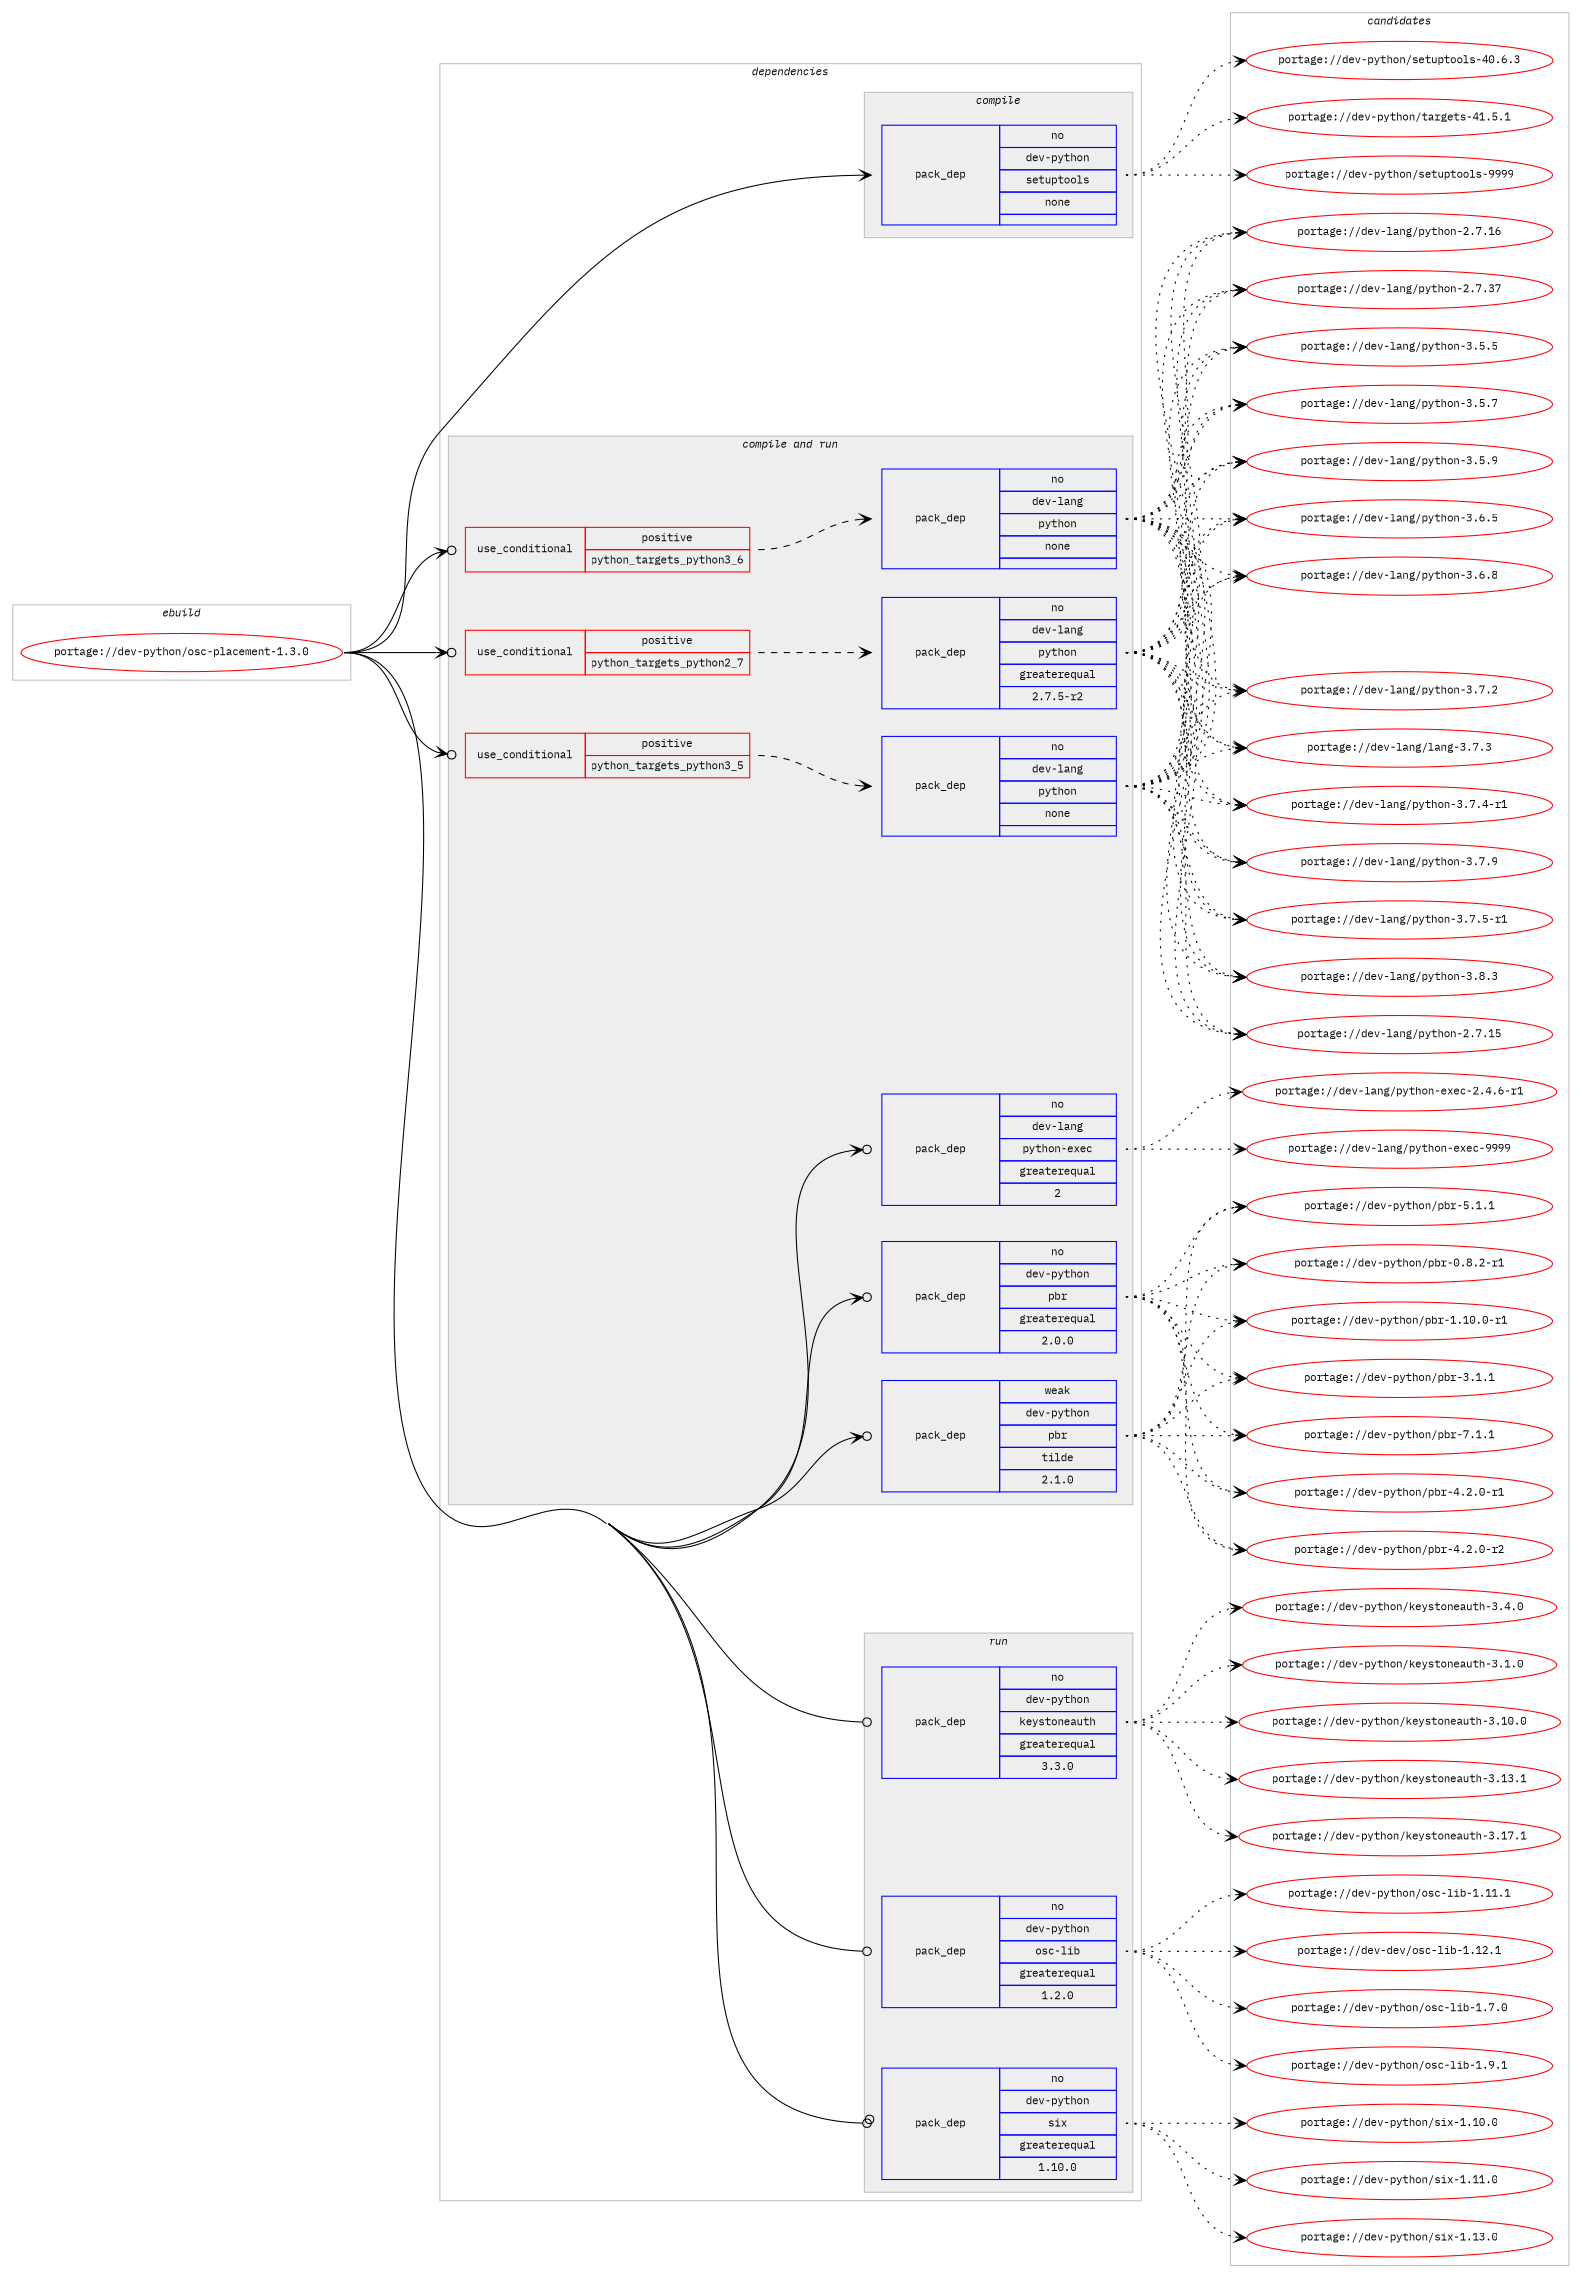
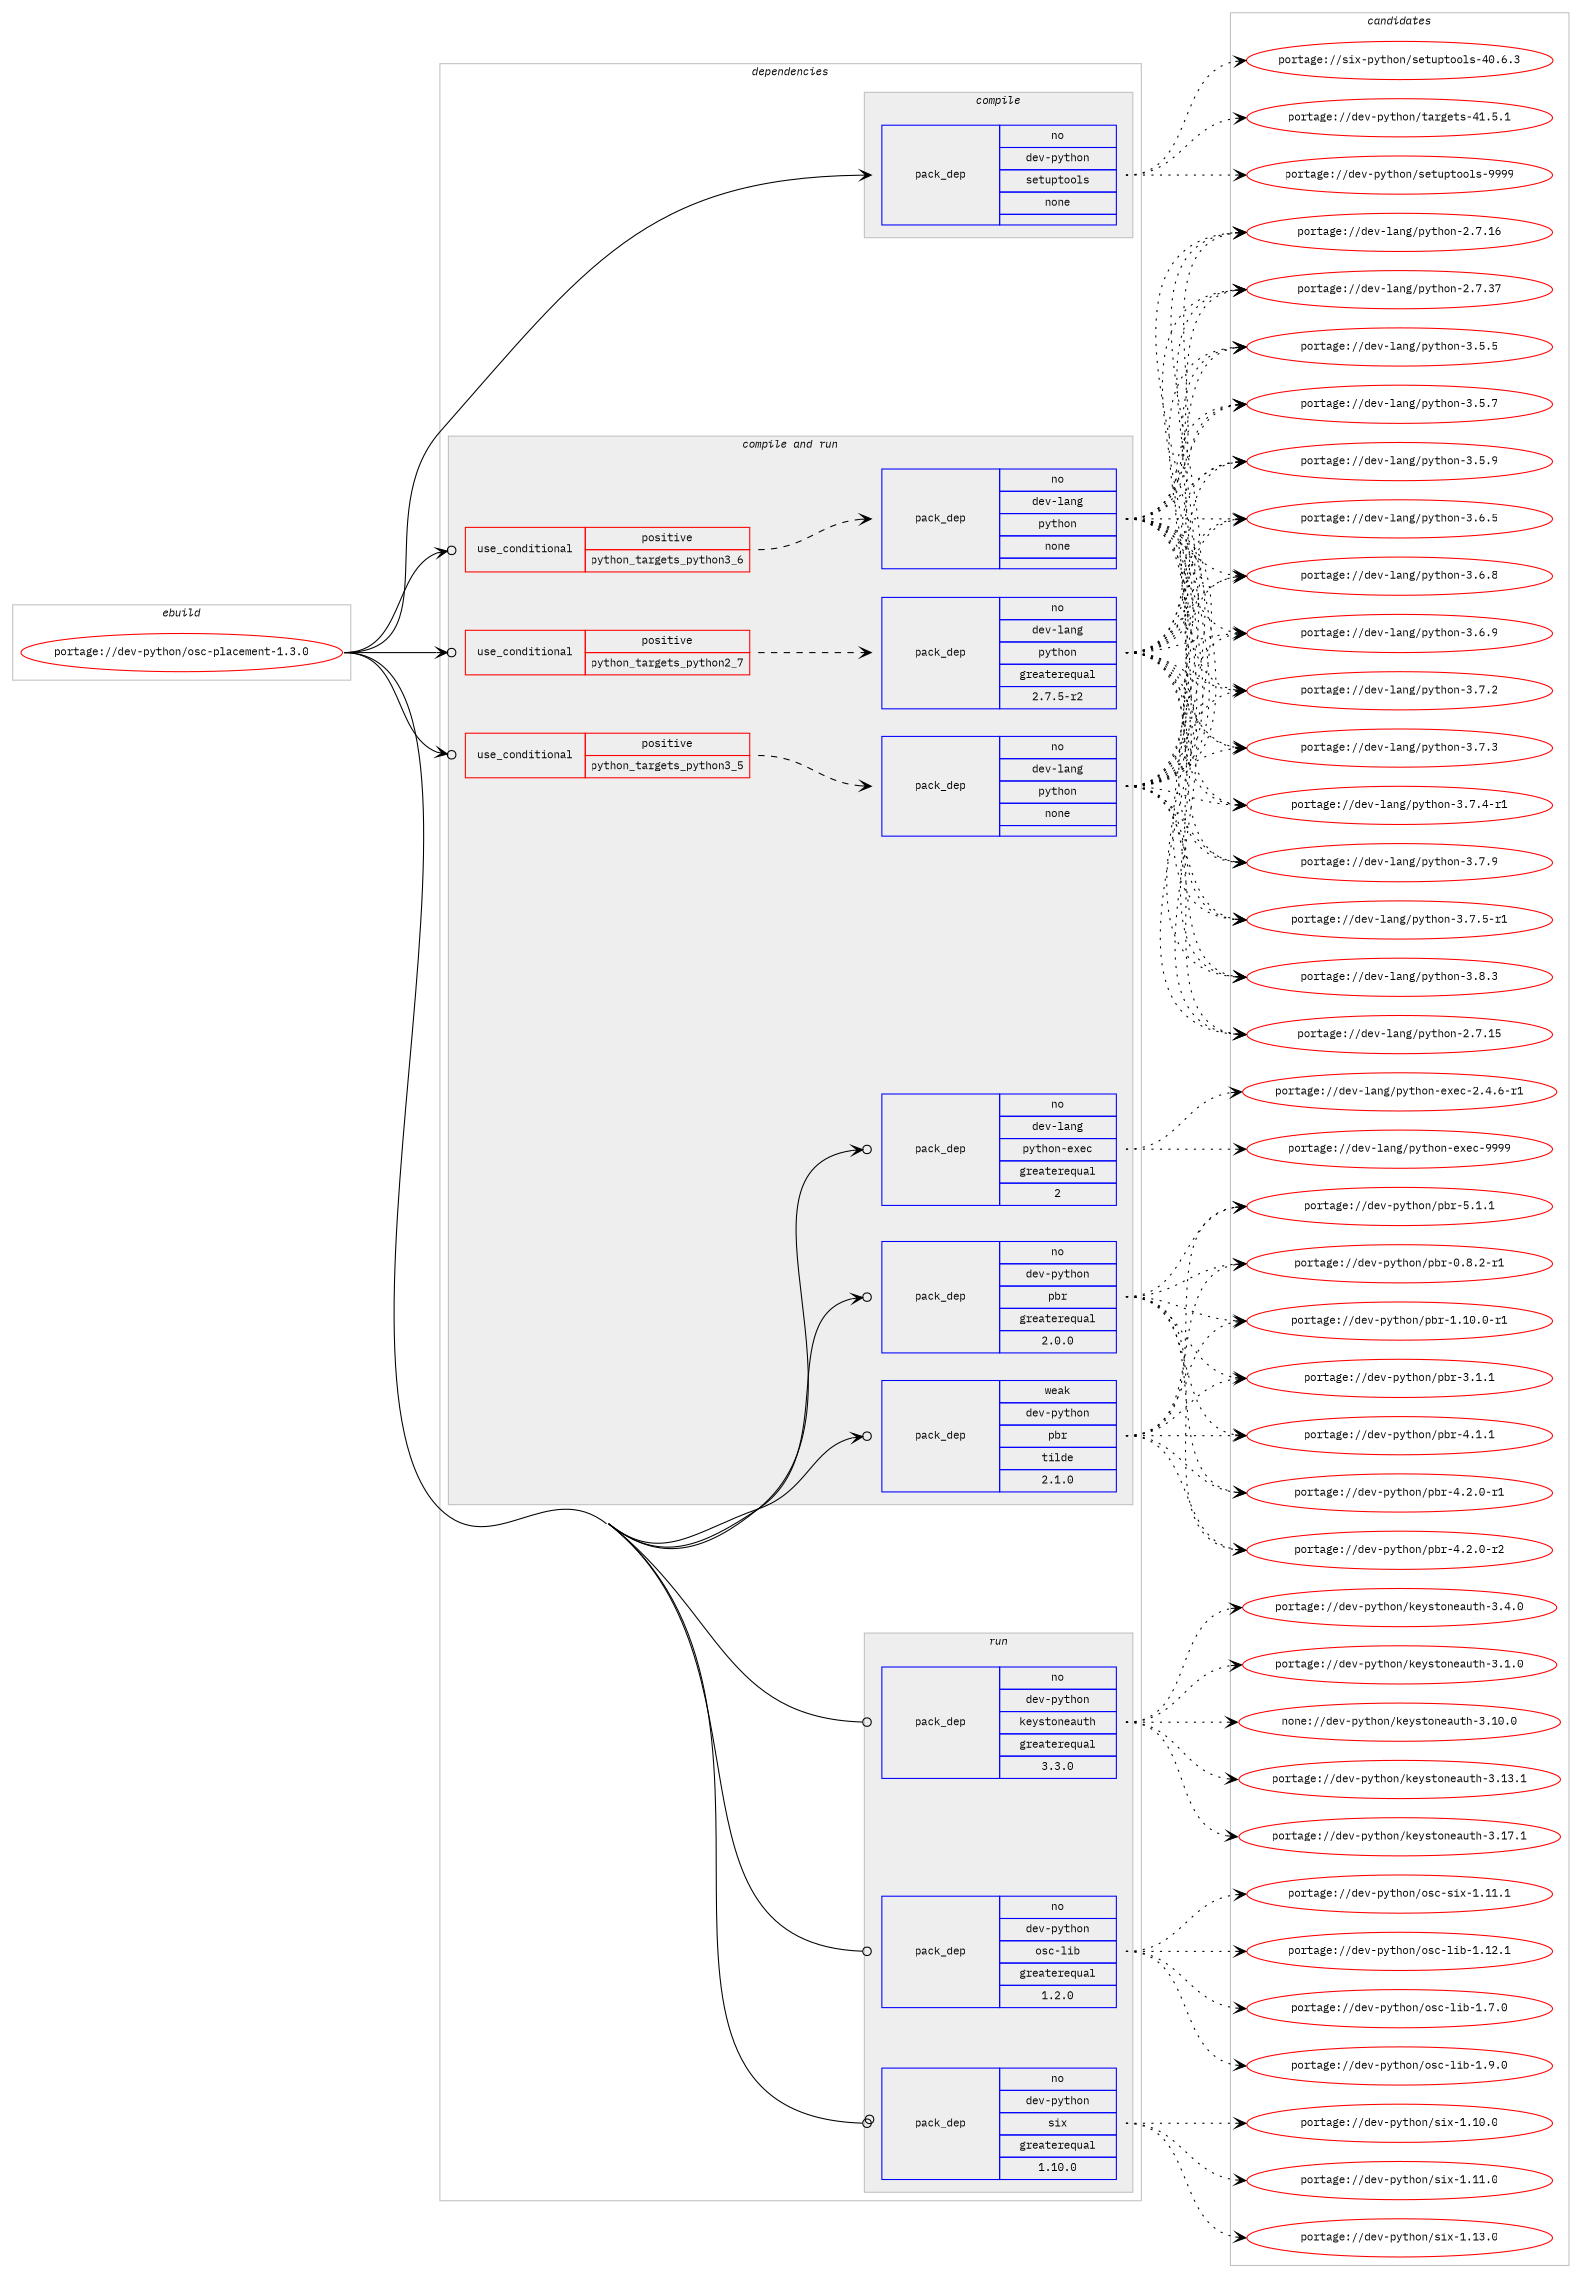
node "portage://dev-python/setuptools-40.6.3": label "portage://dev-python/setuptools-40.6.3" -> "portage://six-python/setuptools-40.6.3"
node "portage://dev-lang/python-3.6.9": added
node "portage://dev-lang/lang-3.7.3": label "portage://dev-lang/lang-3.7.3" -> "portage://dev-lang/python-3.7.3"
node "portage://dev-python/pbr-7.1.1": label "portage://dev-python/pbr-7.1.1" -> "portage://dev-python/pbr-4.1.1"
node "portage://dev-python/keystoneauth-3.10.0": label "portage://dev-python/keystoneauth-3.10.0" -> "none://dev-python/keystoneauth-3.10.0"
node "portage://dev-python/osc-lib-1.11.1": label "portage://dev-python/osc-lib-1.11.1" -> "portage://dev-python/osc-six-1.11.1"
node "portage://dev-dev/osc-lib-1.12.1": label "portage://dev-dev/osc-lib-1.12.1" -> "portage://dev-python/osc-lib-1.12.1"
node "portage://dev-python/osc-lib-1.9.1": label "portage://dev-python/osc-lib-1.9.1" -> "portage://dev-python/osc-lib-1.9.0"
